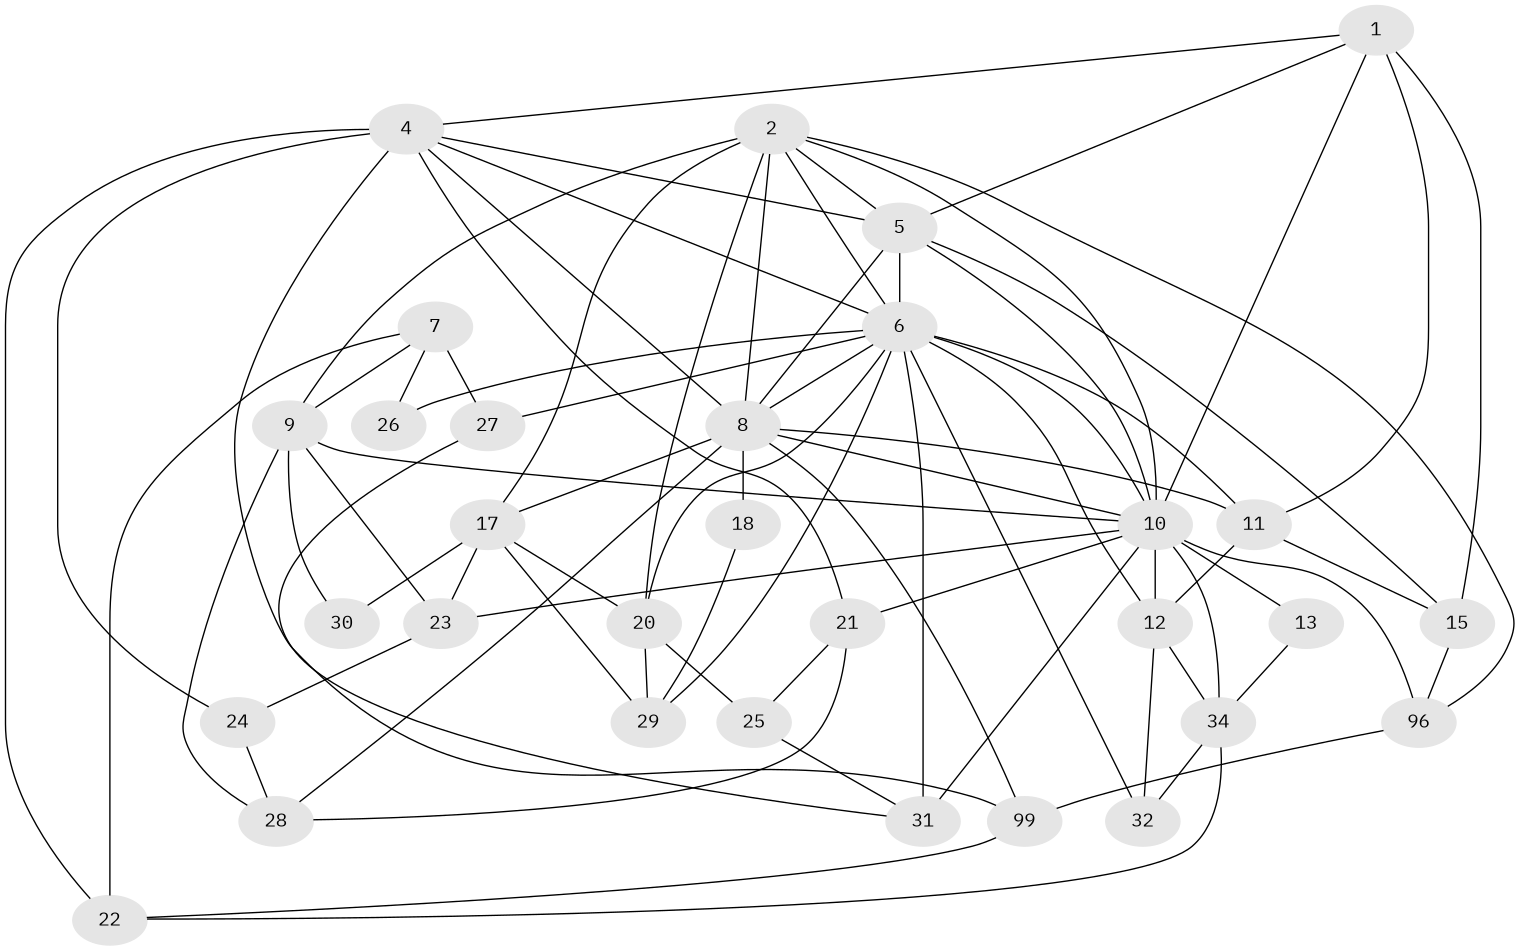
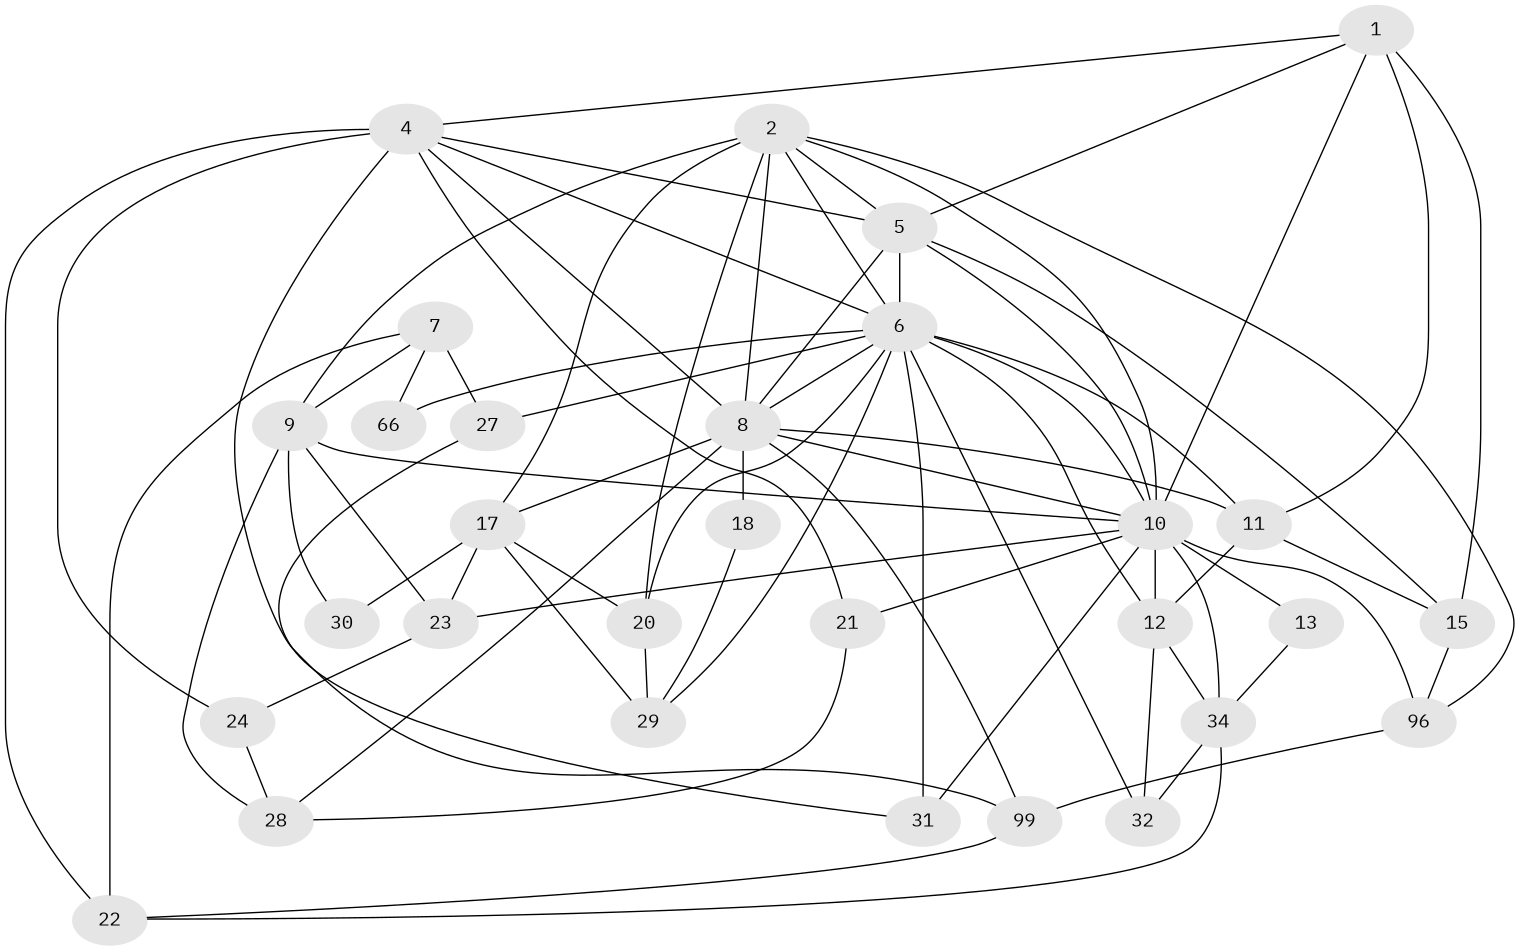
node "26": label "26" -> "66"
node "25": removed
